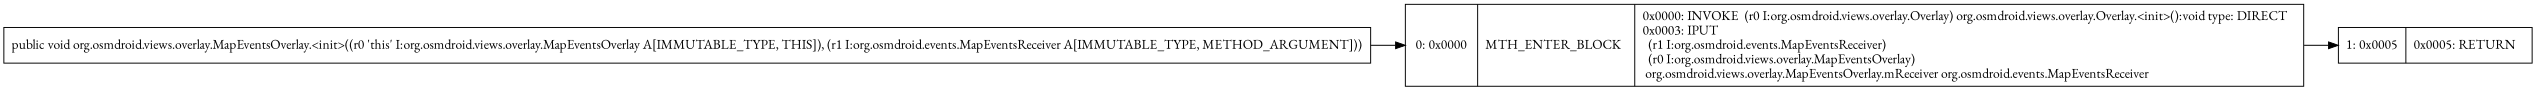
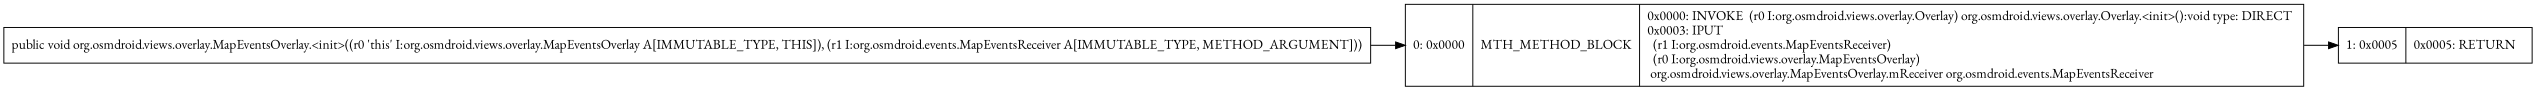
node "0: 0x0000": text "MTH_ENTER_BLOCK" -> "MTH_METHOD_BLOCK"
